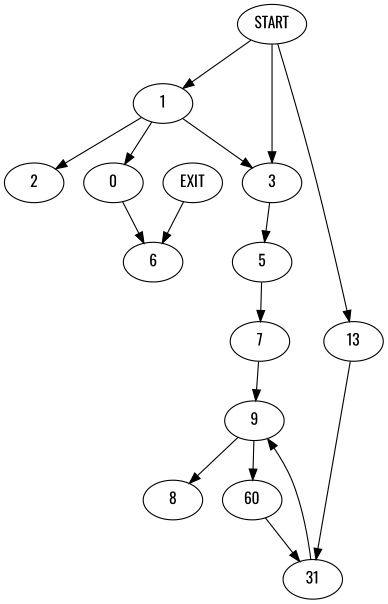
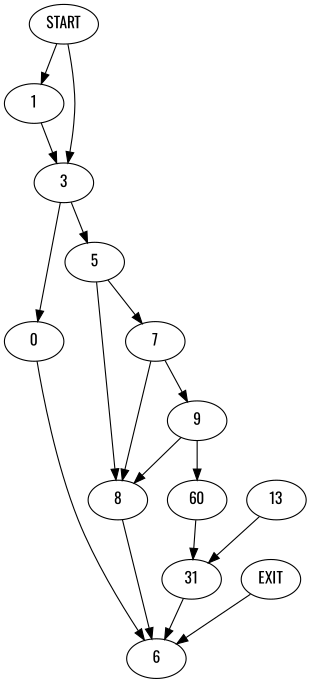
edge "1" -> "0": now "3" -> "0"
edge "START" -> "13": removed
node "2": removed
edge "5" -> "8": added
edge "7" -> "8": added
edge "31" -> "9": now "31" -> "6"
edge "8" -> "6": added
